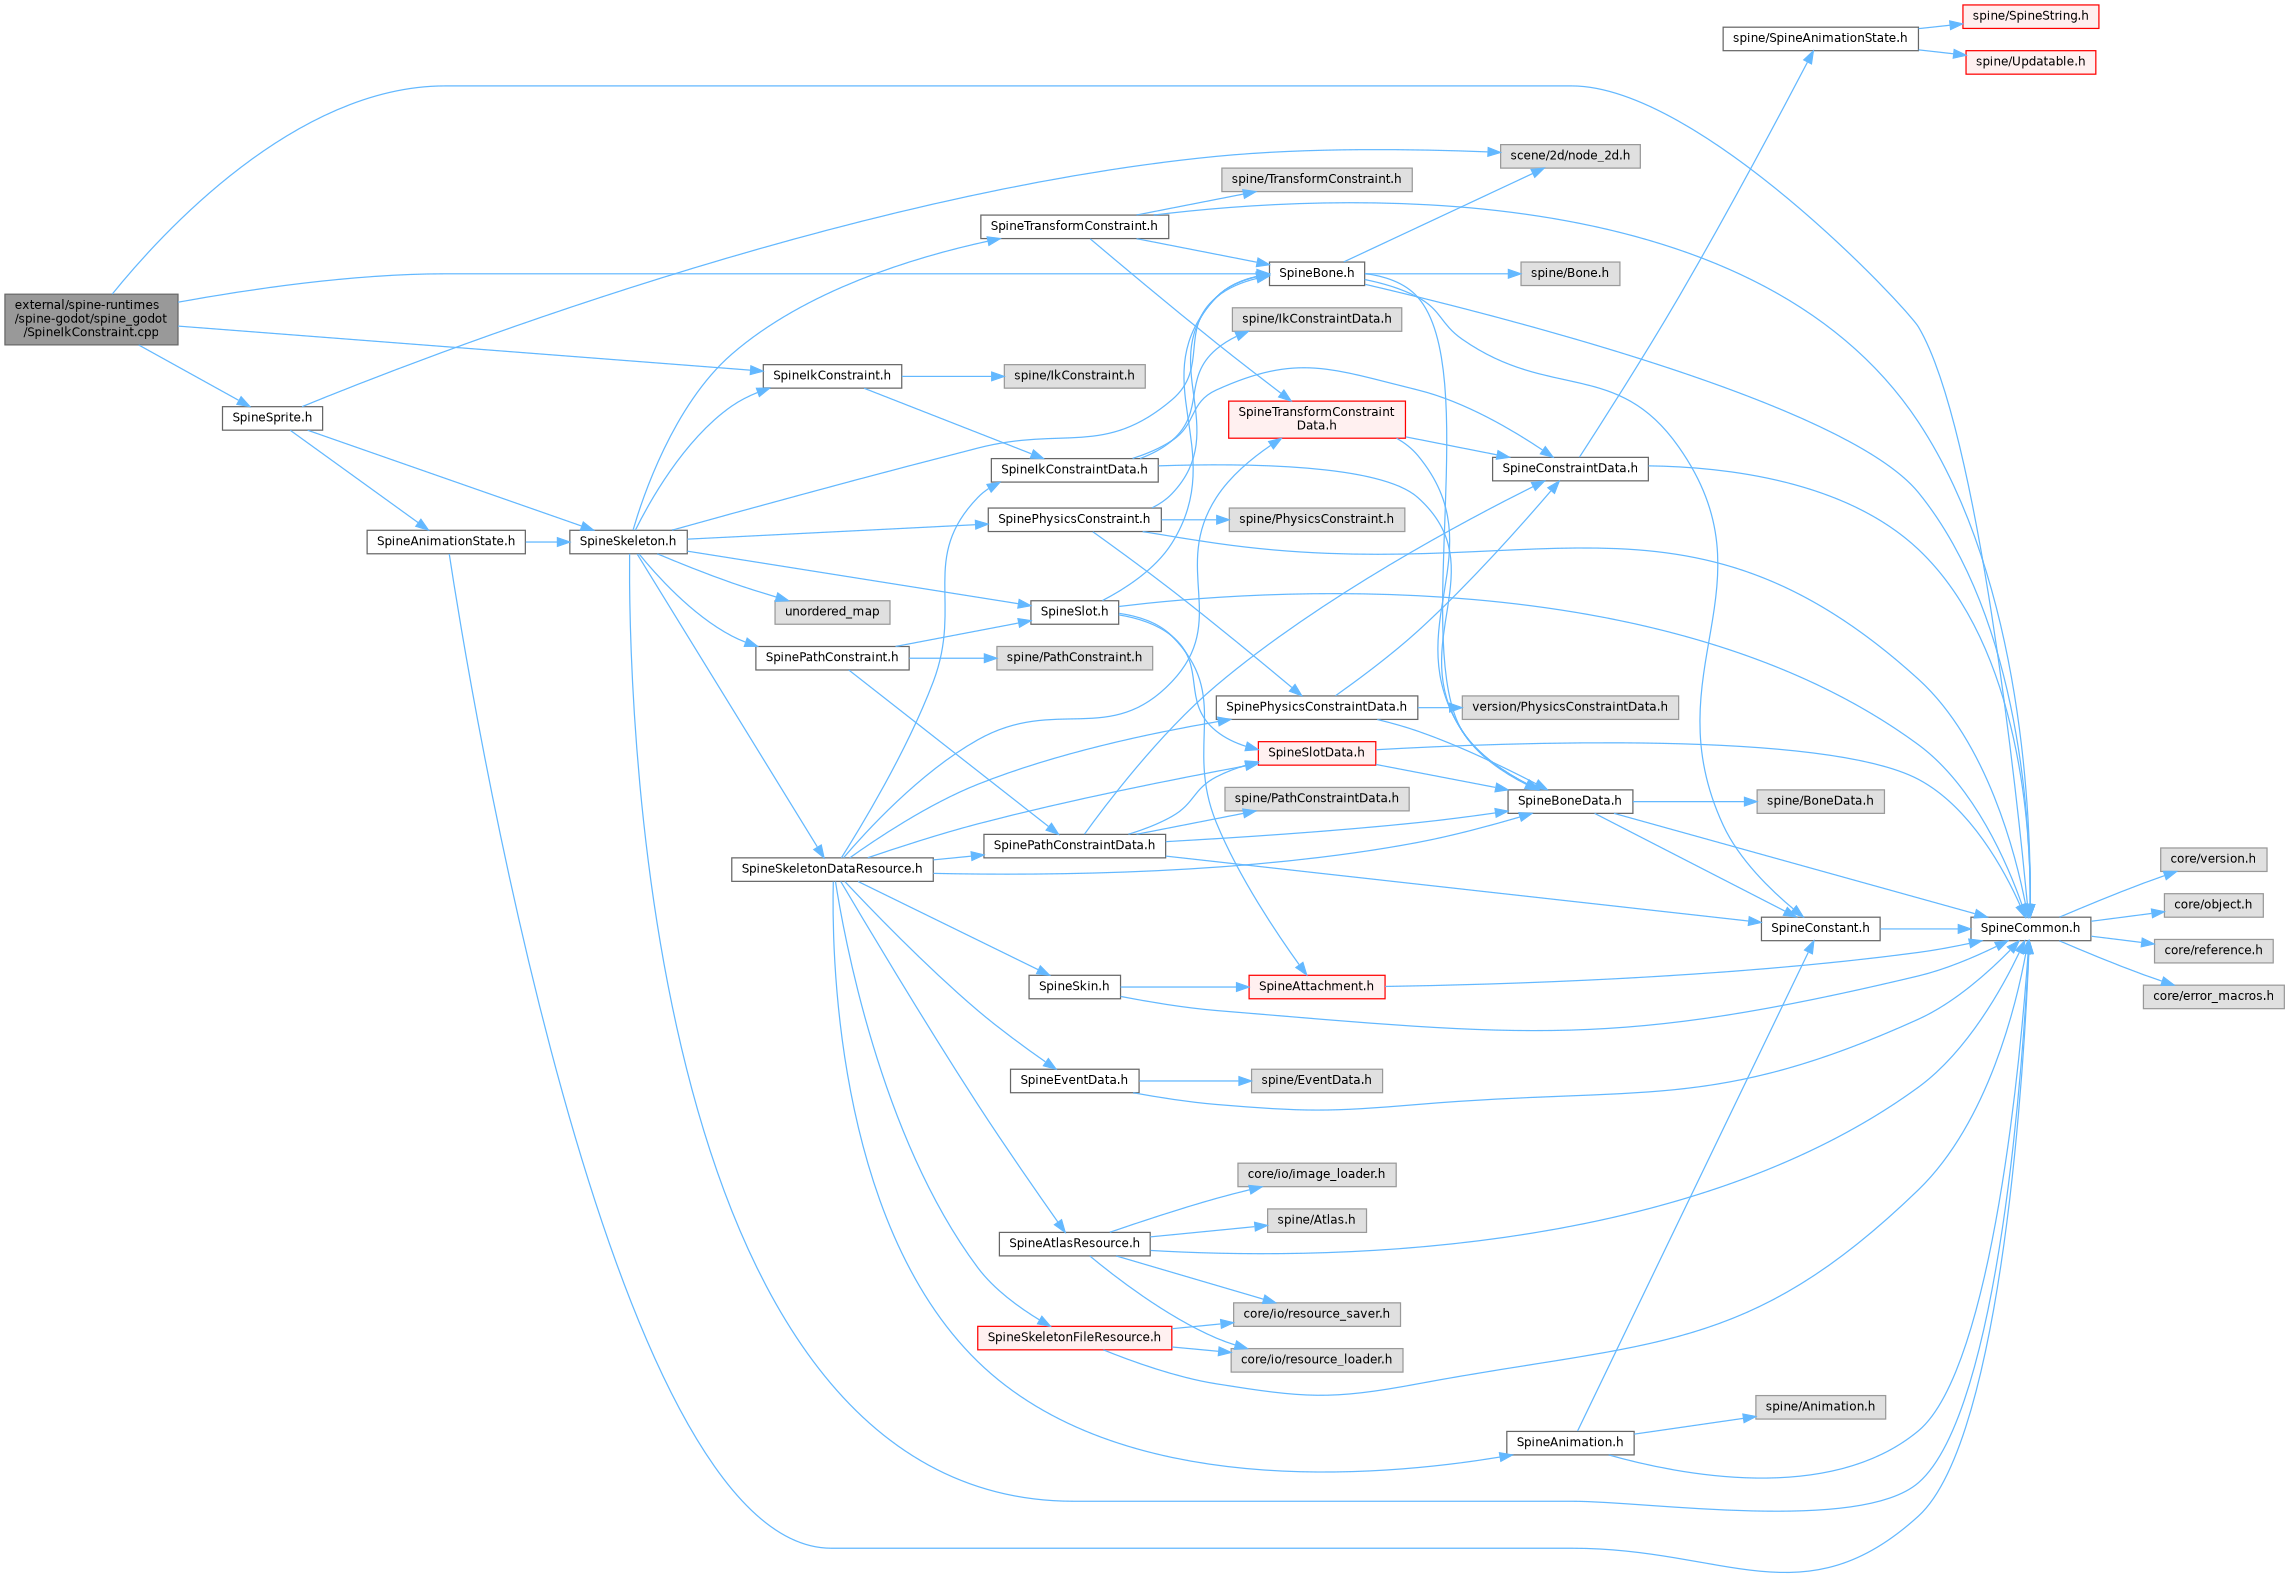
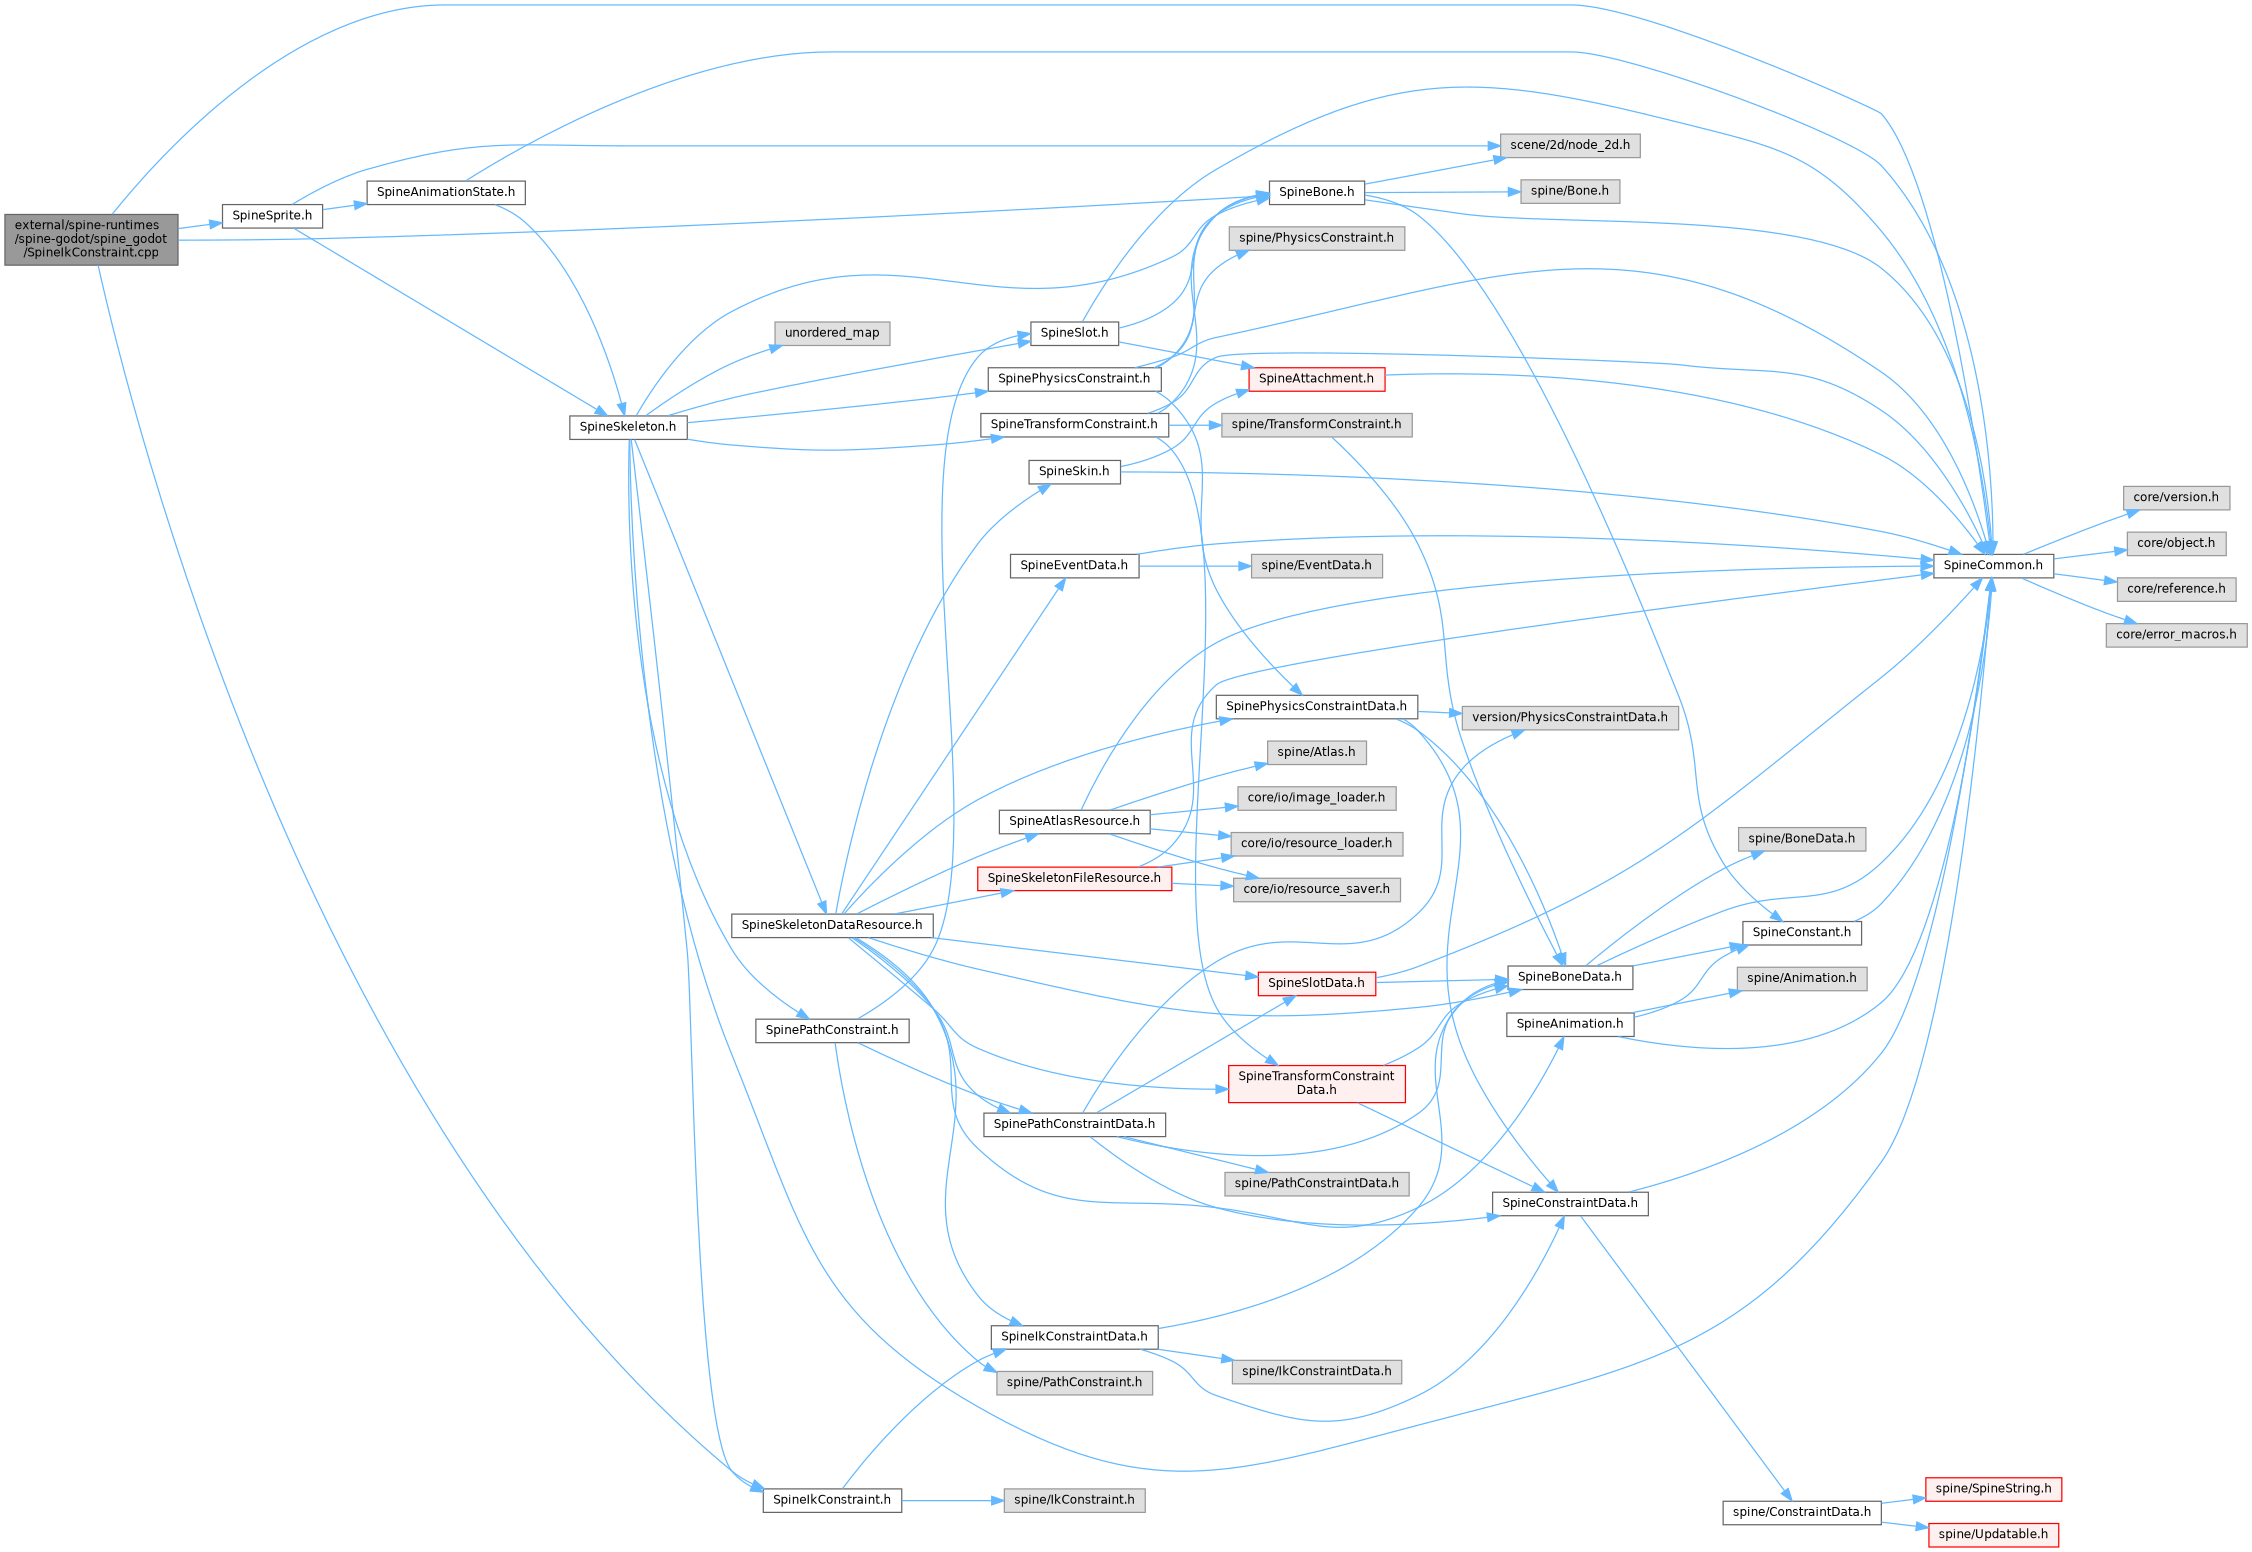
node "spine/SpineAnimationState.h": label "spine/SpineAnimationState.h" -> "spine/ConstraintData.h"
edge "SpineBone.h" -> "SpineBoneData.h": now "spine/TransformConstraint.h" -> "SpineBoneData.h"
edge "SpineSlot.h" -> "SpineSlotData.h": removed
edge "SpinePathConstraintData.h" -> "SpineConstant.h": now "SpinePathConstraintData.h" -> "version/PhysicsConstraintData.h"
